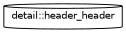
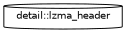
node "detail::header_header": label "detail::header_header" -> "detail::lzma_header"
